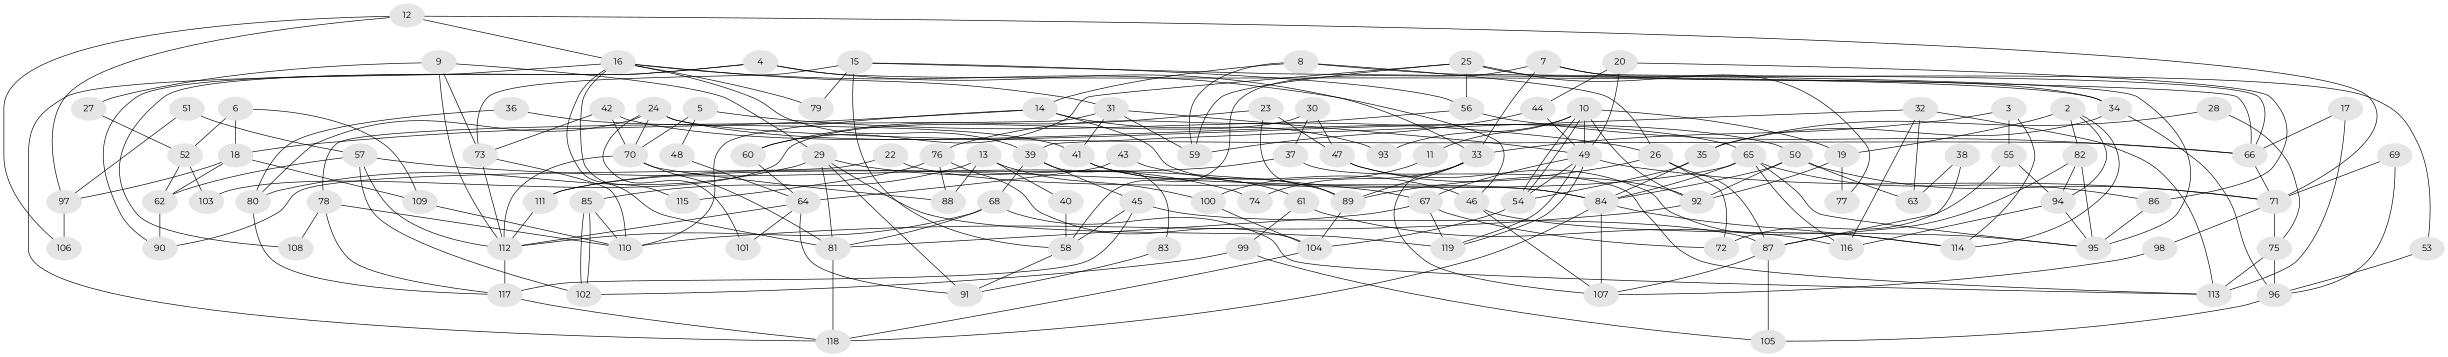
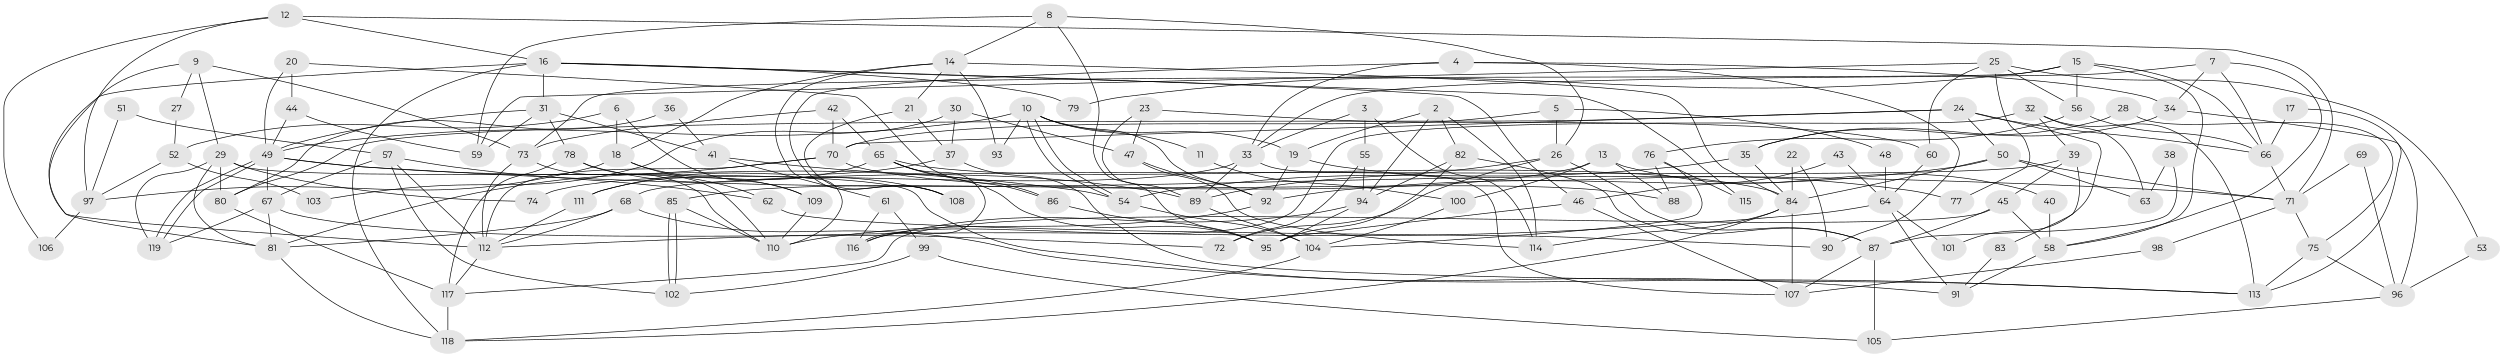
node "21": added
edge "16" -- "39": removed
edge "52" -- "62": now "52" -- "97"
